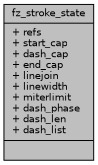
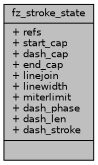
node "fz_stroke_state": text "+ dash_list" -> "+ dash_stroke"
